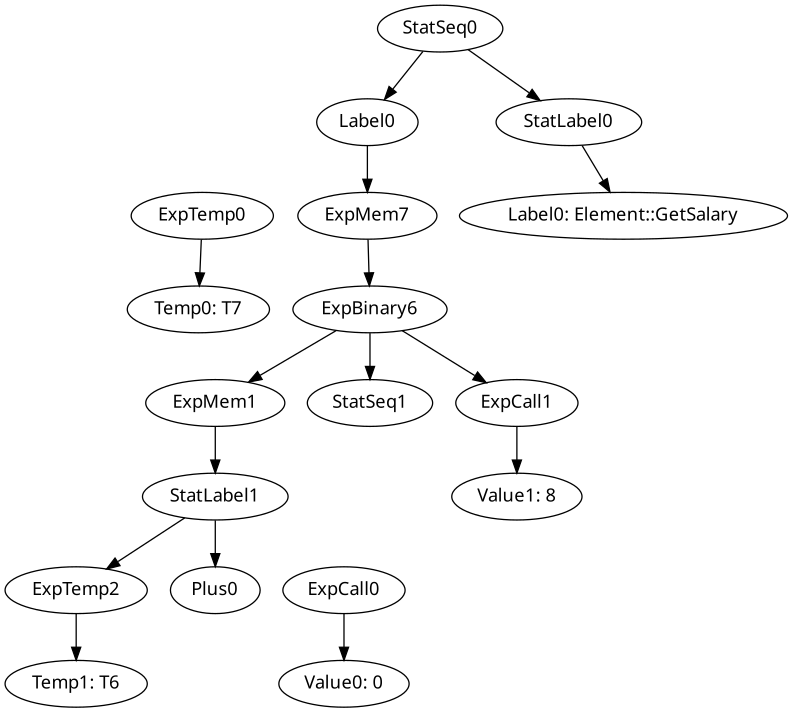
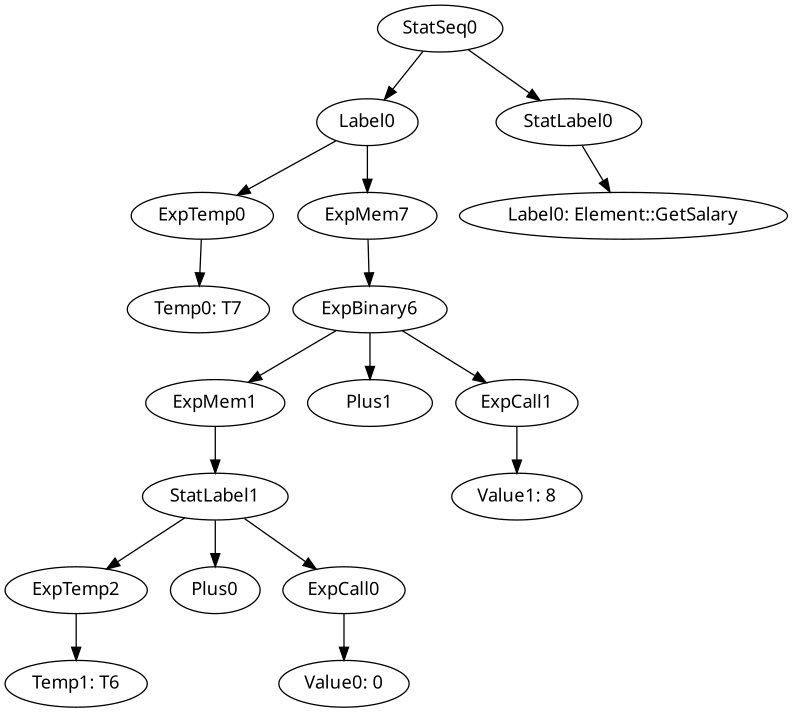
edge "Label0" -> "ExpTemp0": added
node "StatSeq1": label "StatSeq1" -> "Plus1"
edge "StatLabel1" -> "ExpCall0": added
